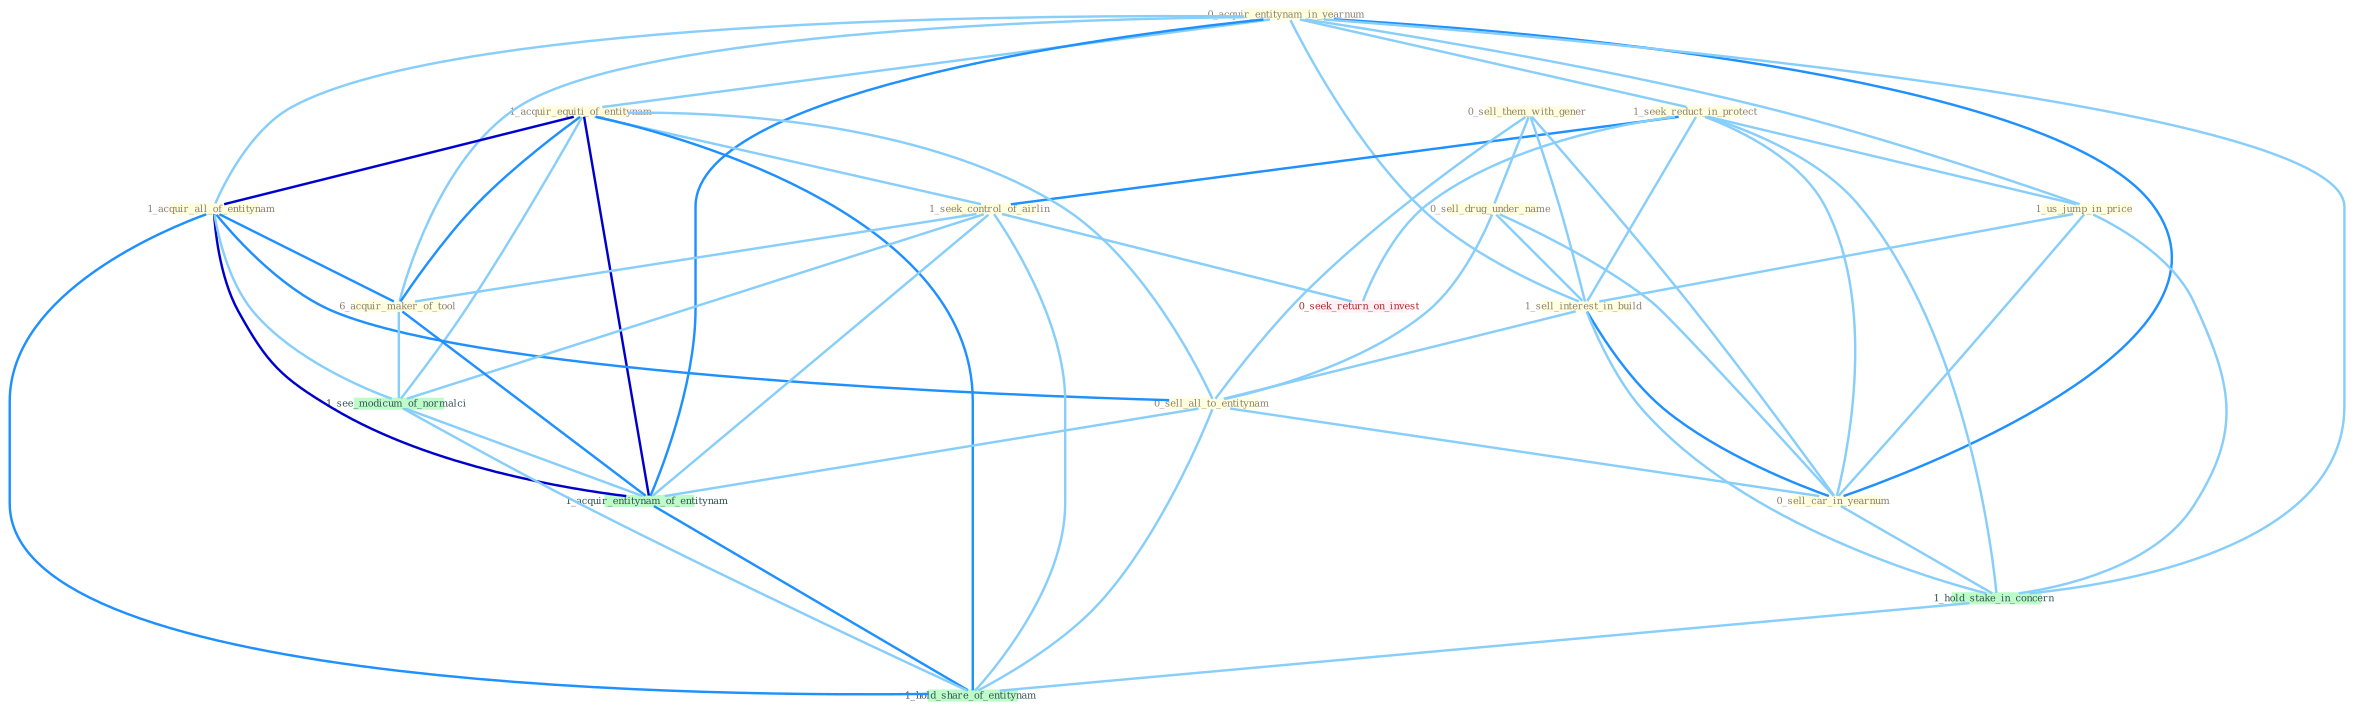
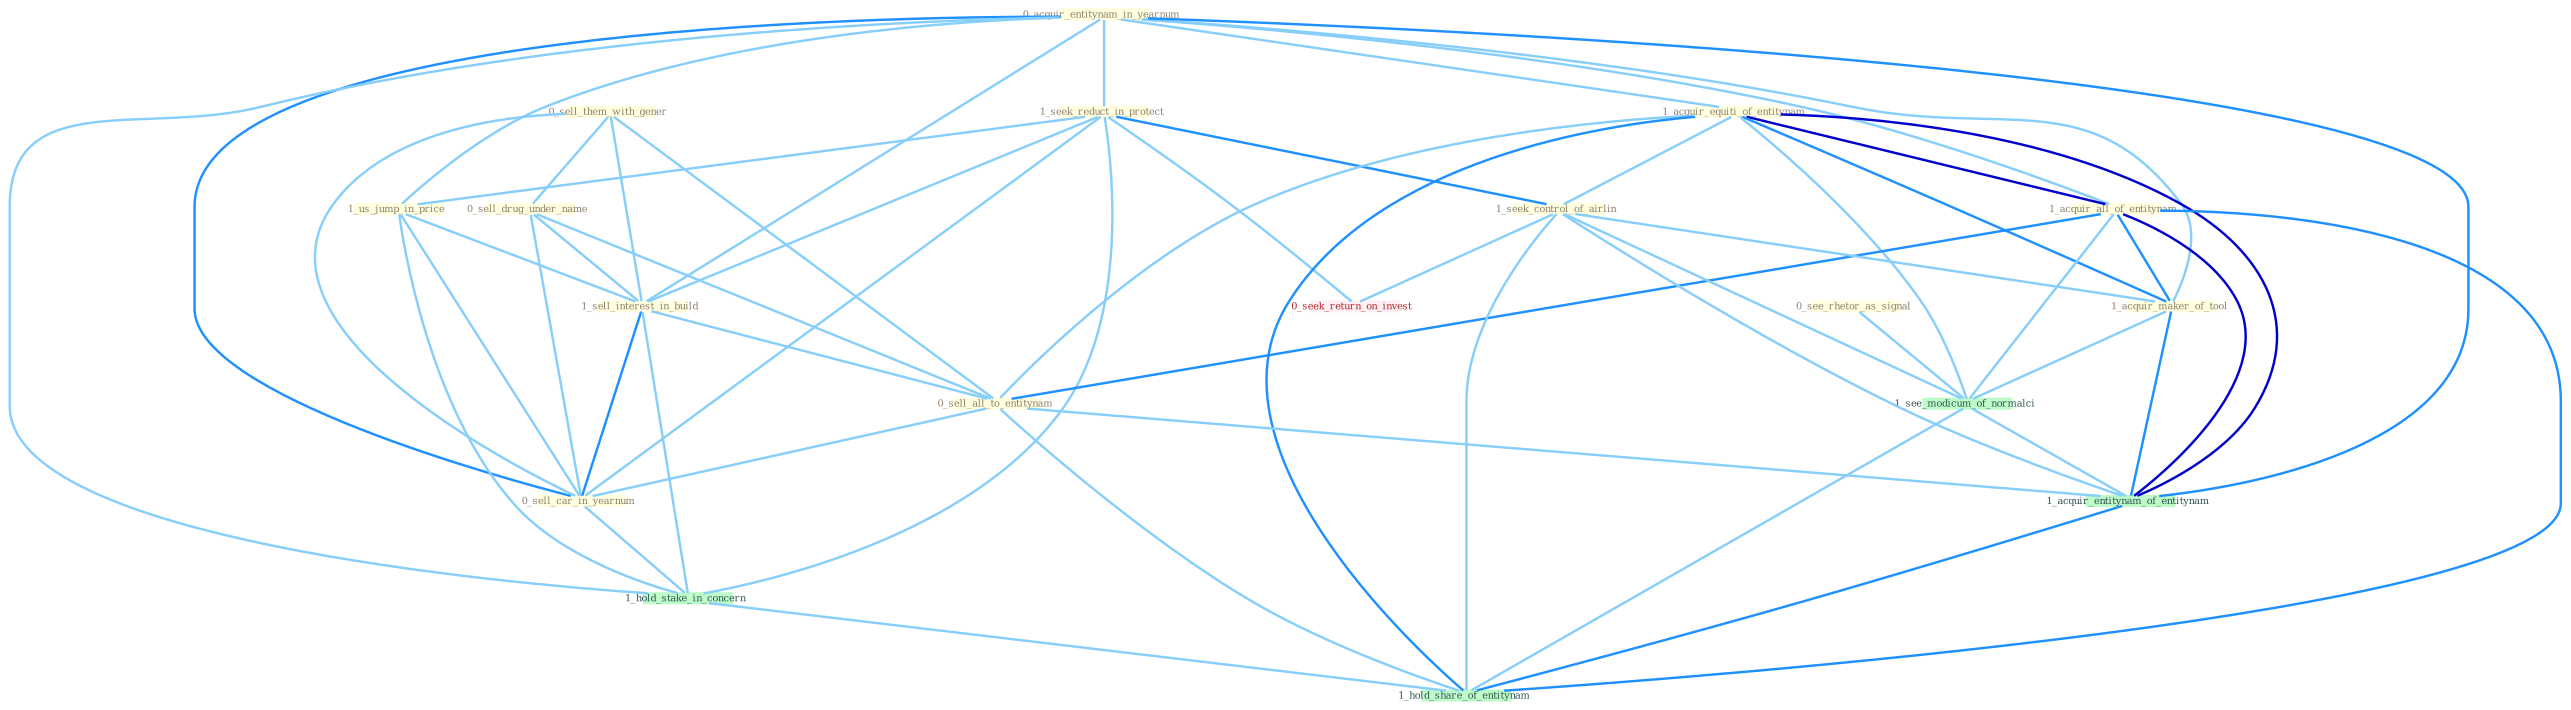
node "6_acquir_maker_of_tool": label "6_acquir_maker_of_tool" -> "1_acquir_maker_of_tool"
node "0_see_rhetor_as_signal": added
